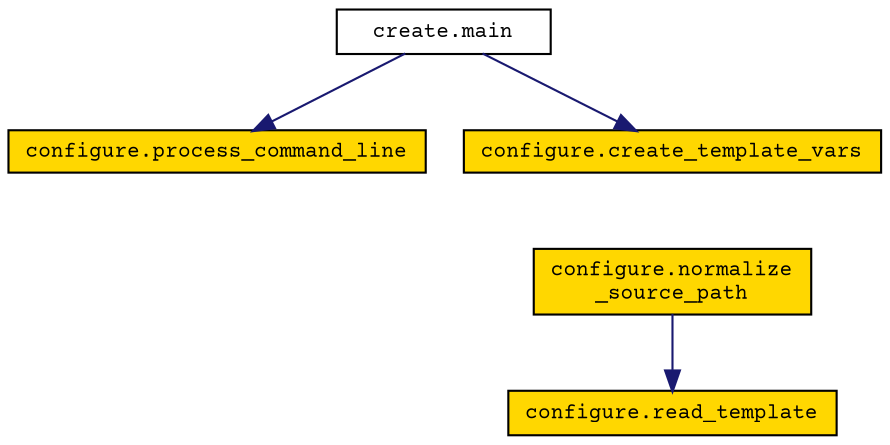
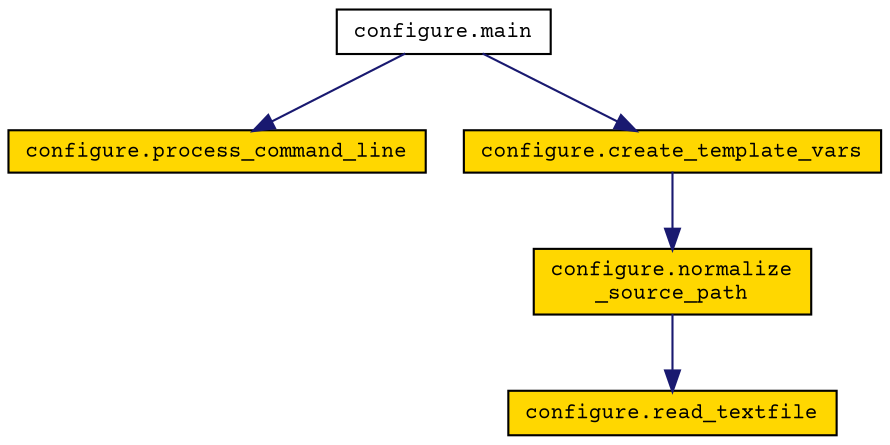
node "create.main": label "create.main" -> "configure.main"
edge "configure.create_template_vars" -> "configure.normalize _source_path": added
node "configure.read_template": label "configure.read_template" -> "configure.read_textfile"
